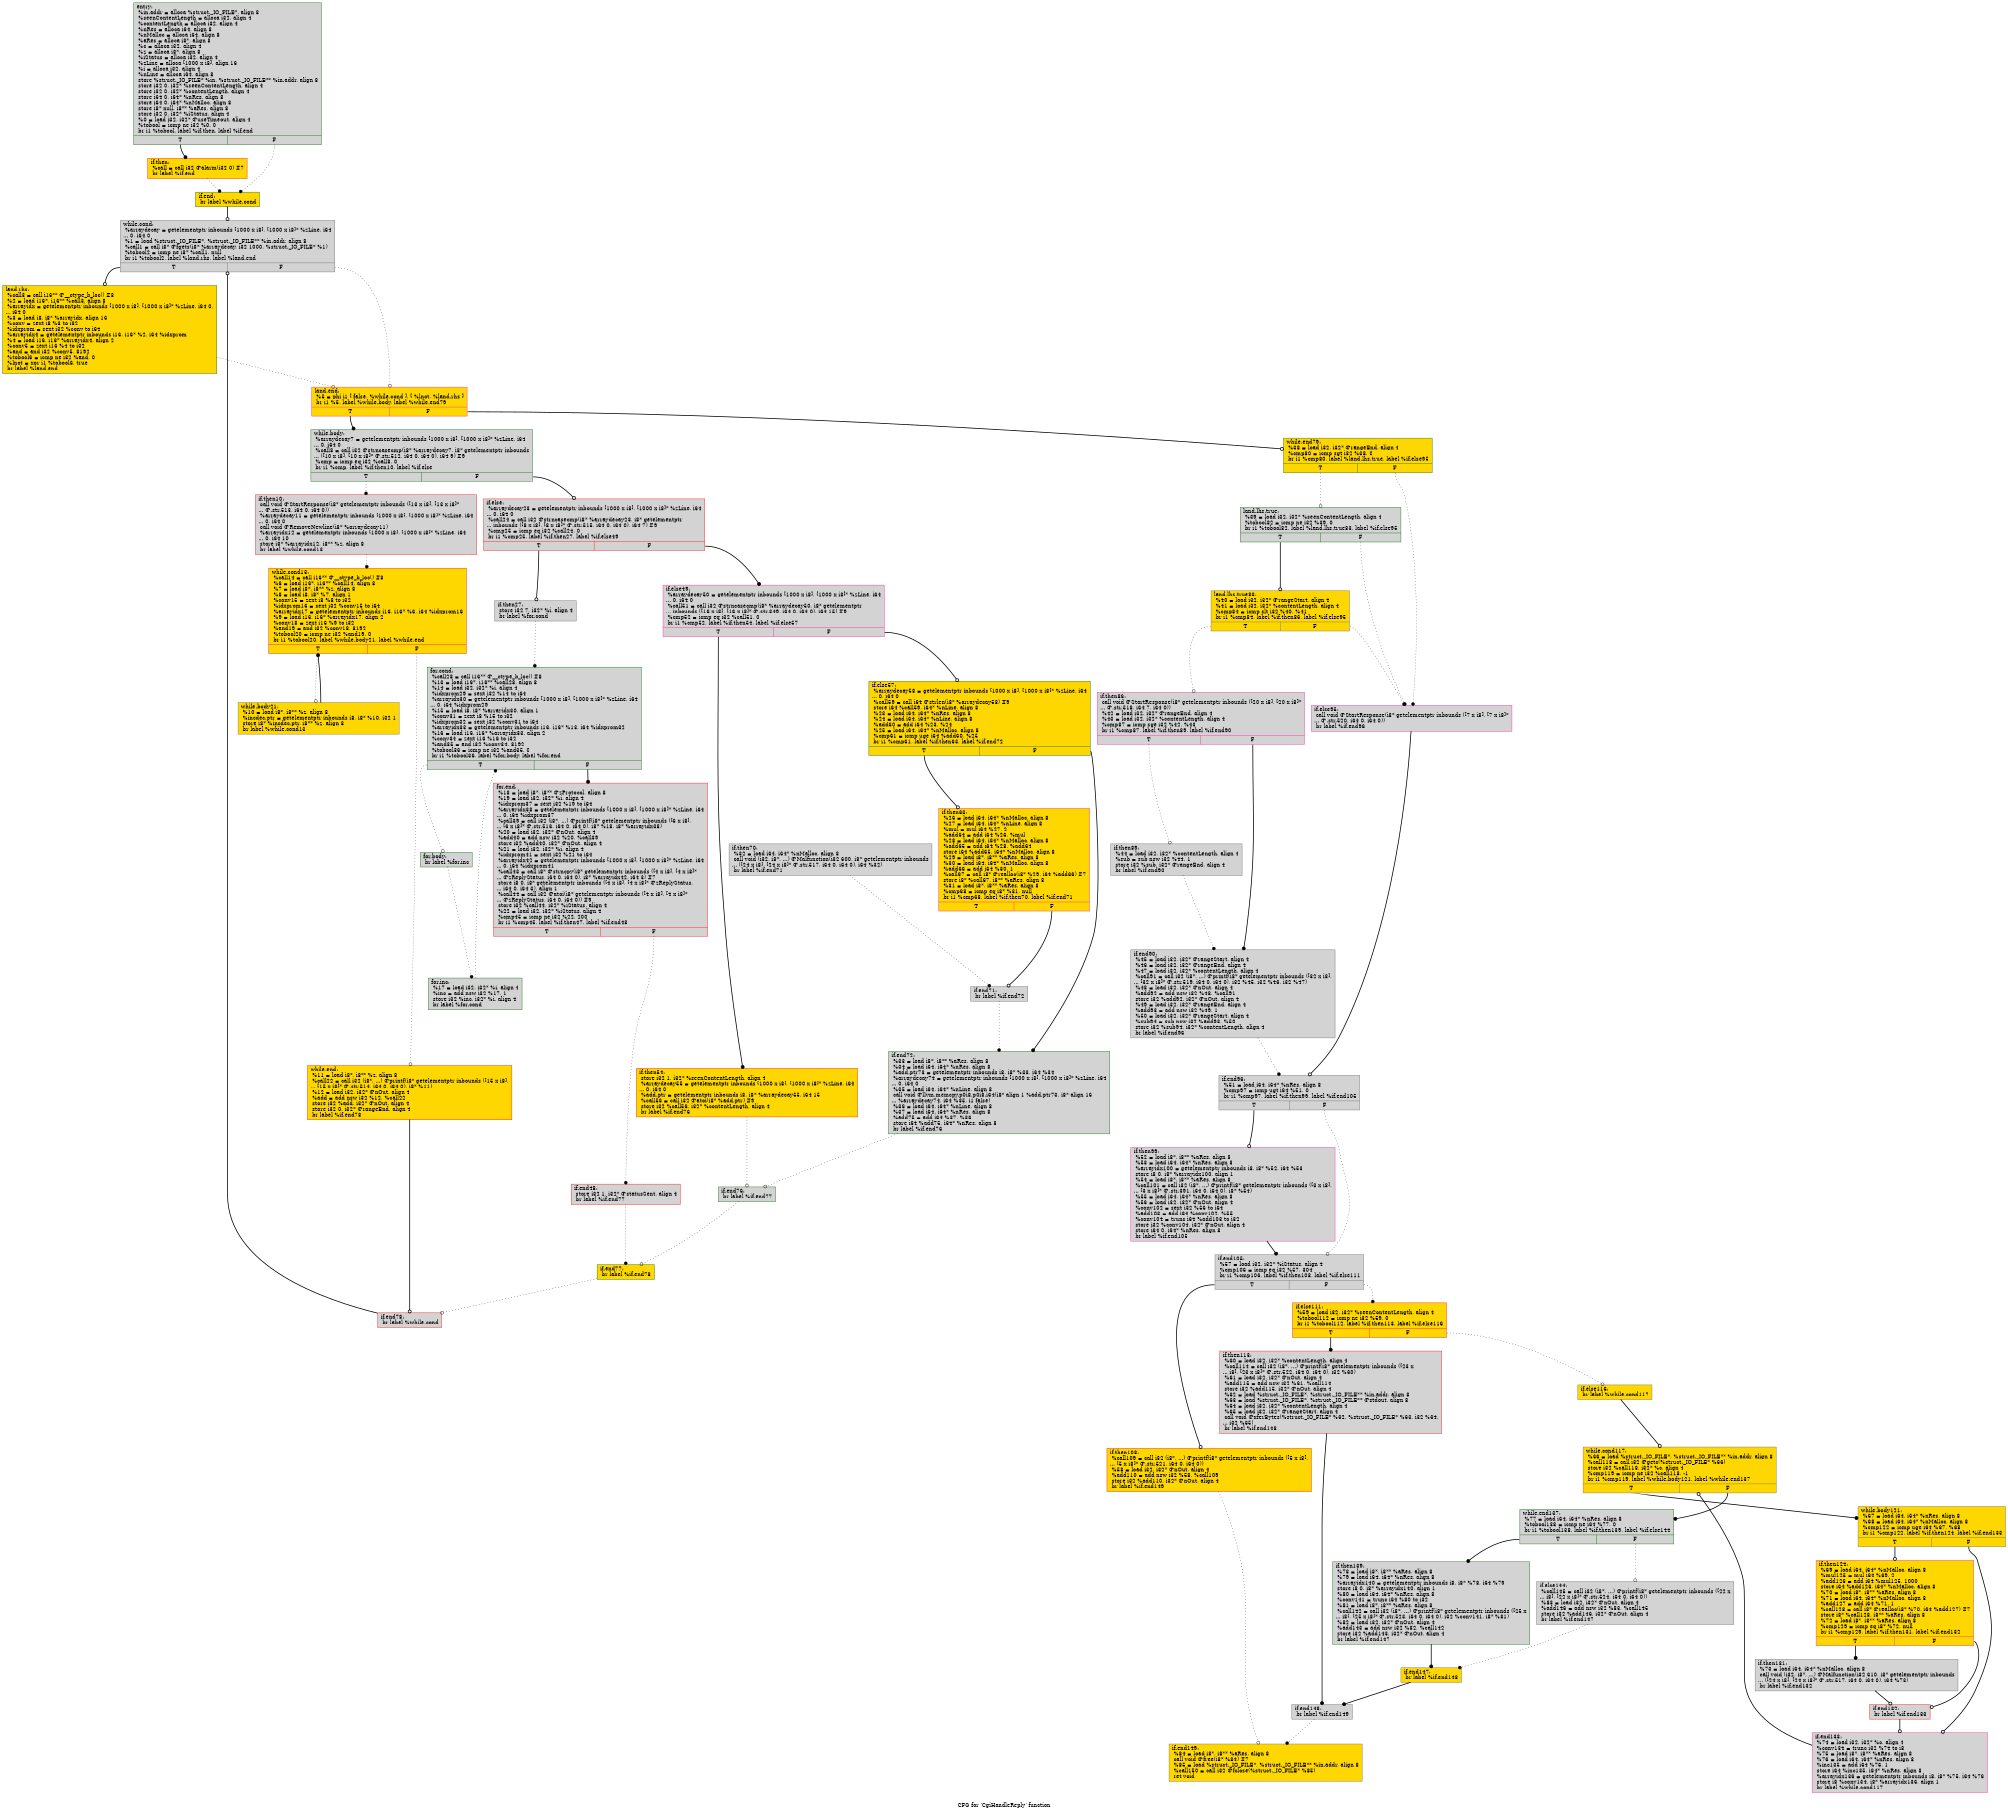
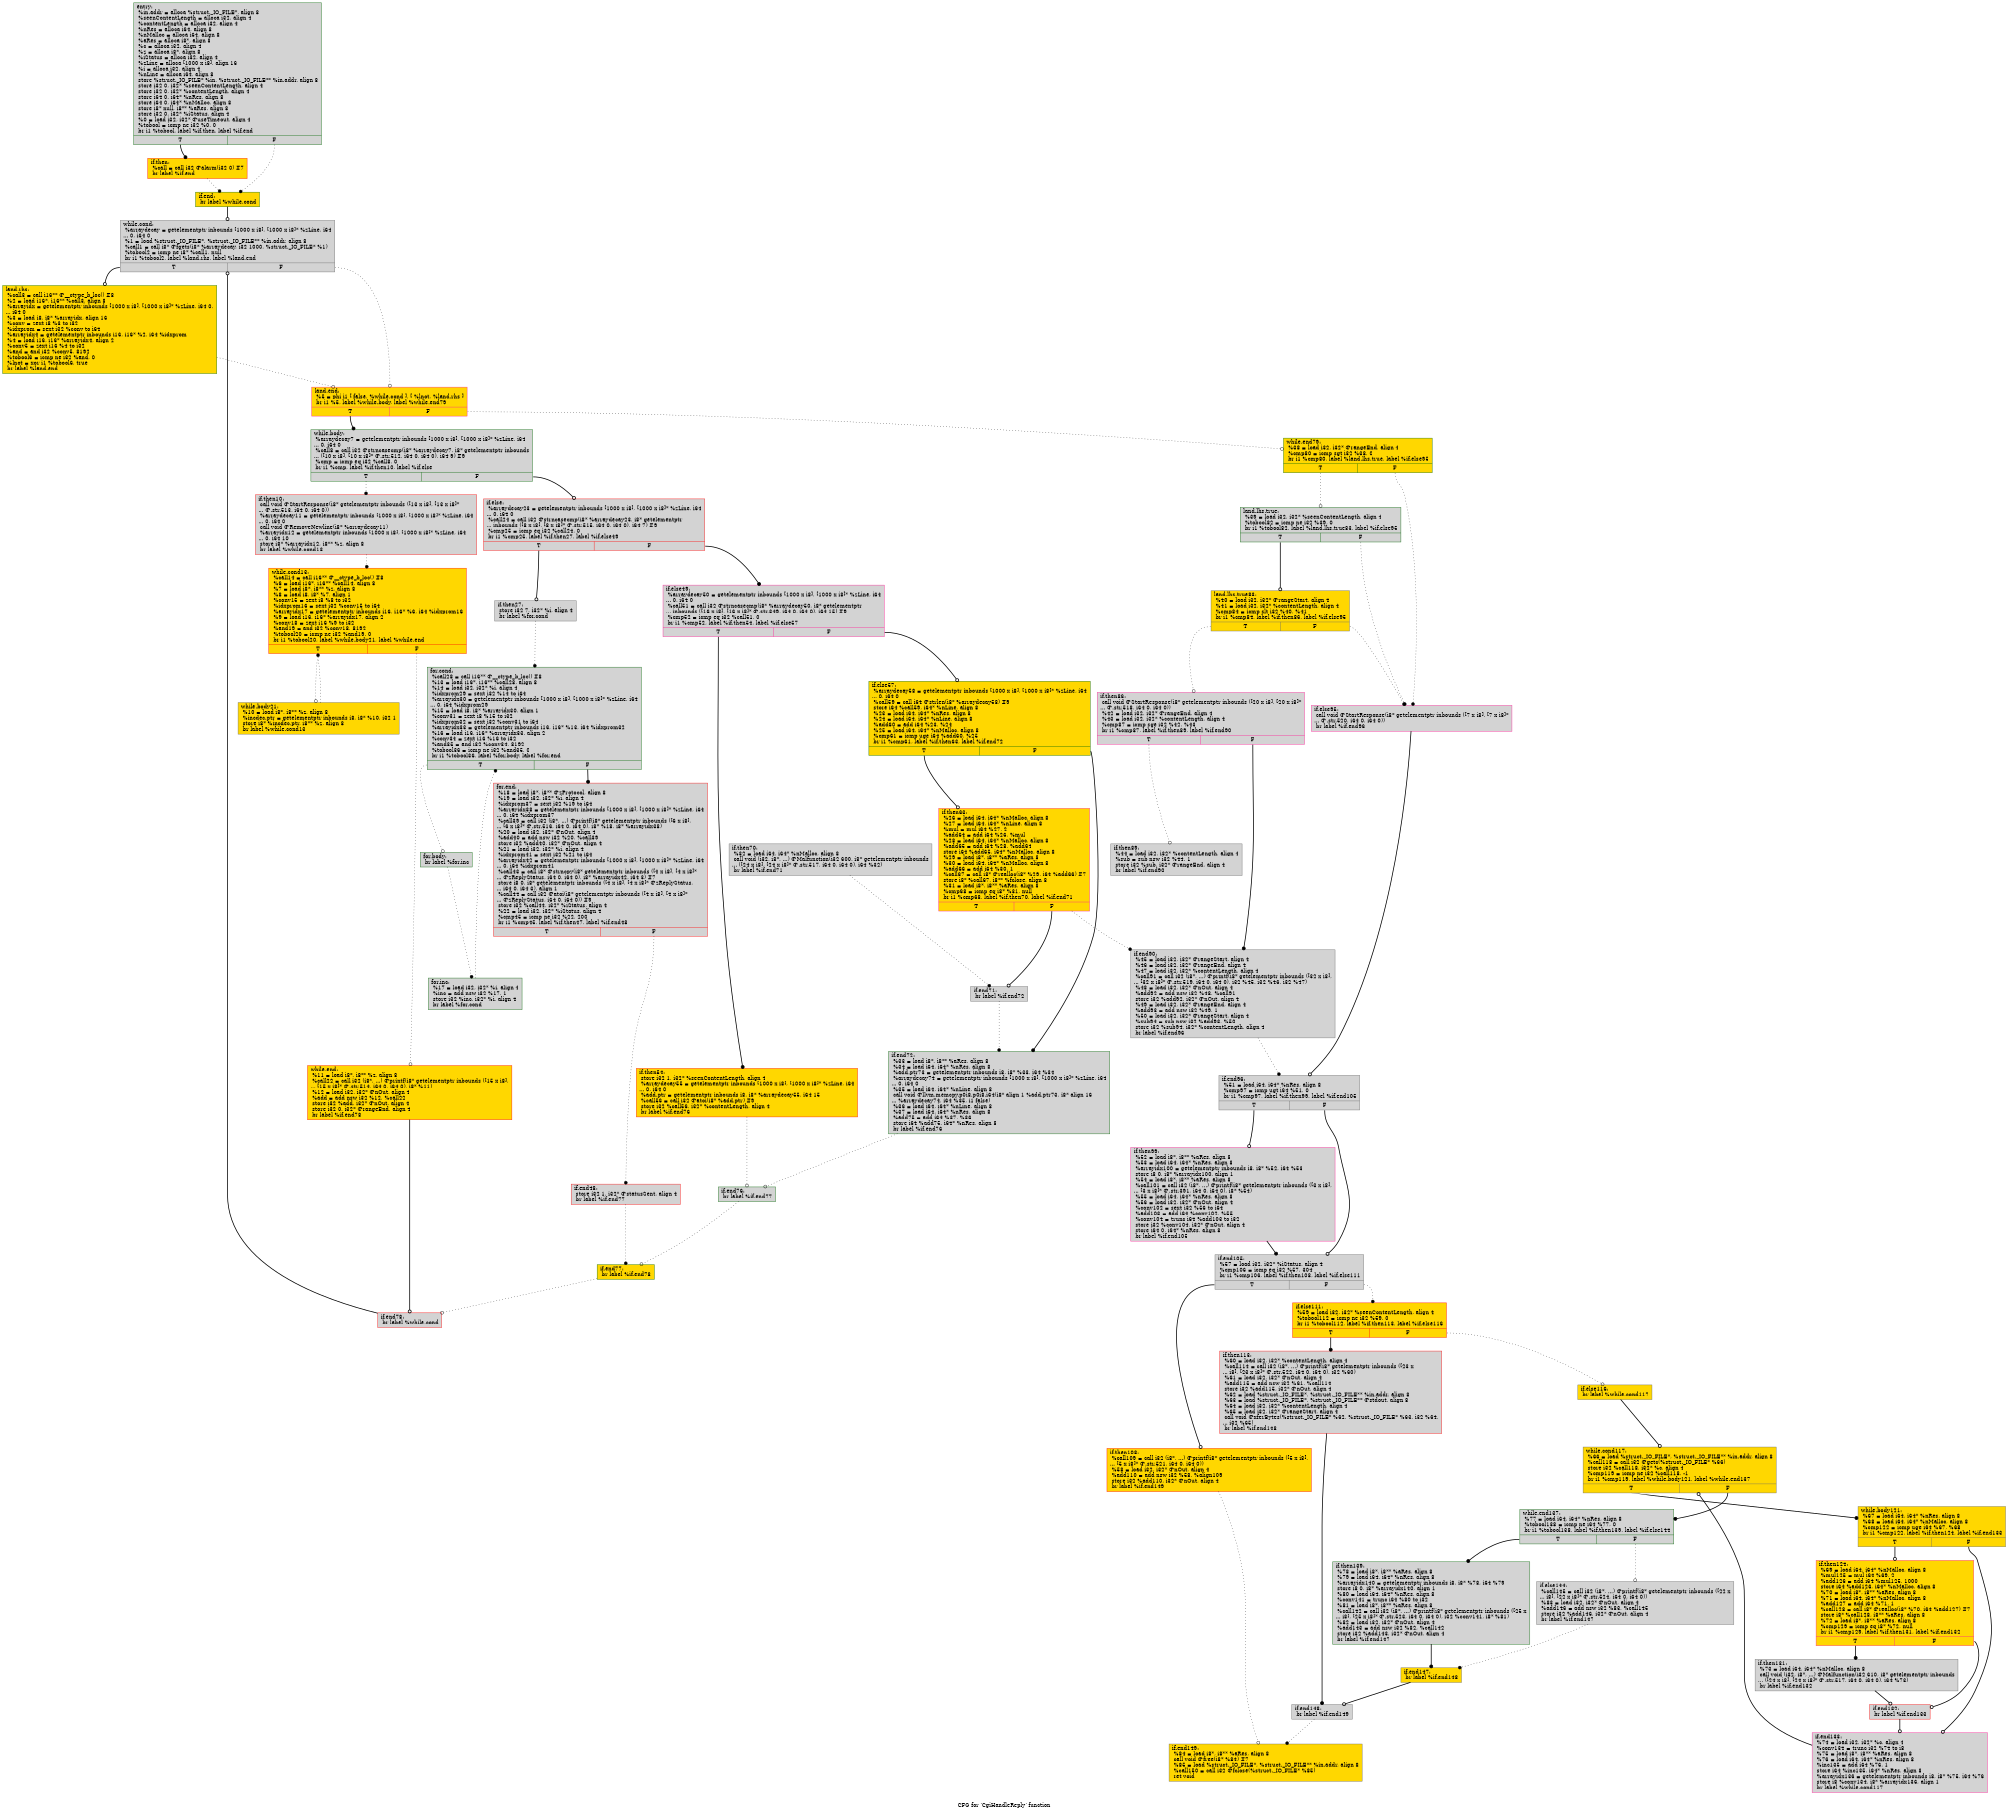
edge "land.end:" -> "while.end79:": style bold -> dotted
edge "while.body21:" -> "while.cond13:": style bold -> dotted
node "if.then86:": text "... @.str.518, i64 7, i64 0))" -> "... @.str.518, i64 0, i64 0))"
node "if.then63:": text "store i8* %call67, i8** %aRes, align 8" -> "store i8* %call67, i8** %fclose, align 8"
edge "if.then89:" -> "if.end90:": now "if.then63:" -> "if.end90:"
edge "if.end96:" -> "if.end105:": style dotted -> bold
node "if.then108:": text "%add110 = add nsw i32 %58, %call109" -> "%add110 = add nsw i32 %58, %align109"
edge "if.end147:" -> "if.end148:": arrowhead dot -> odot
